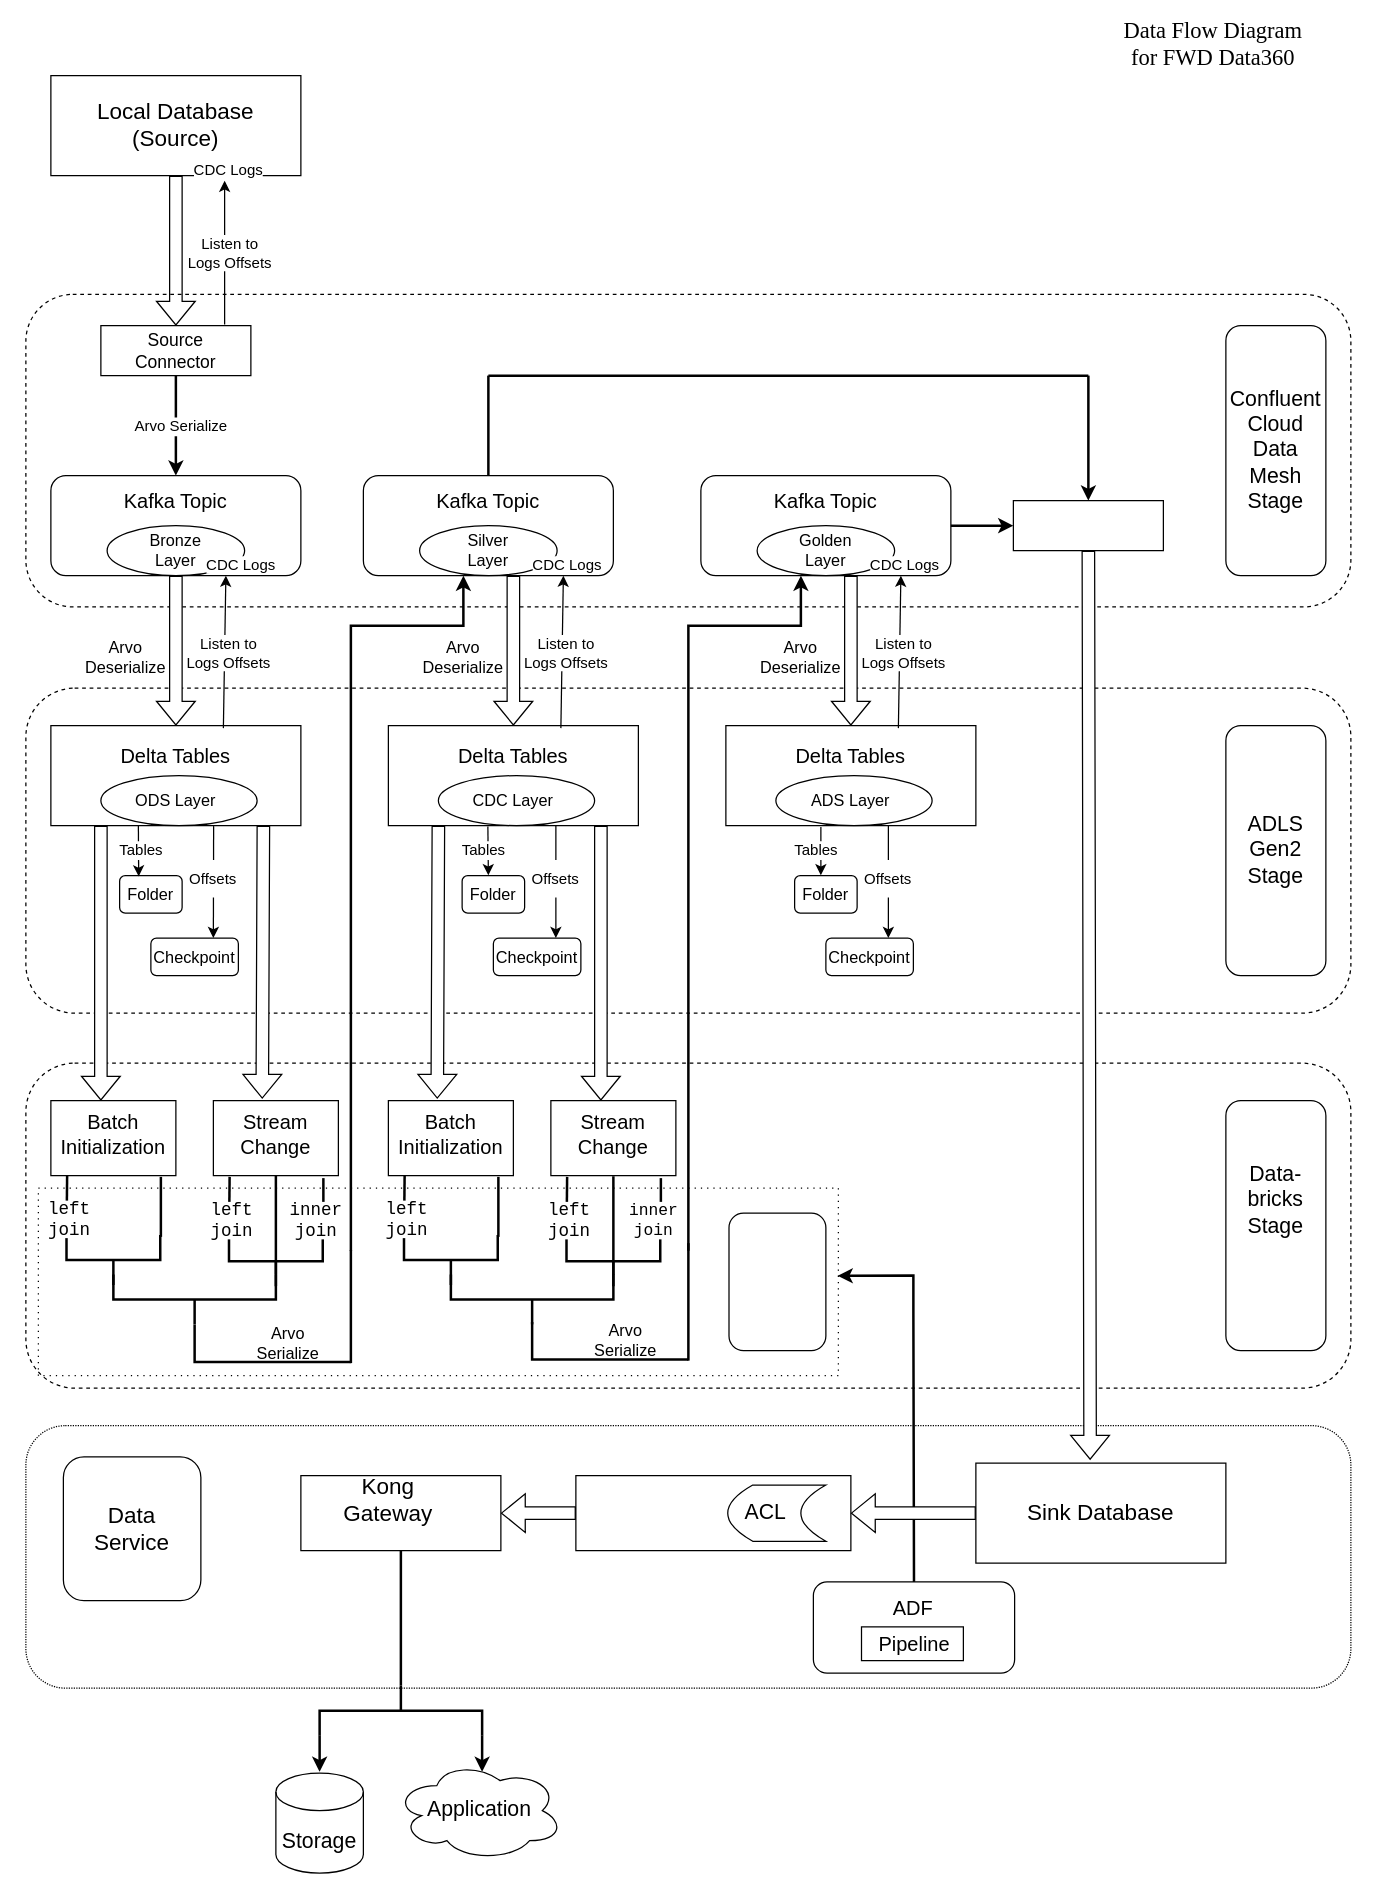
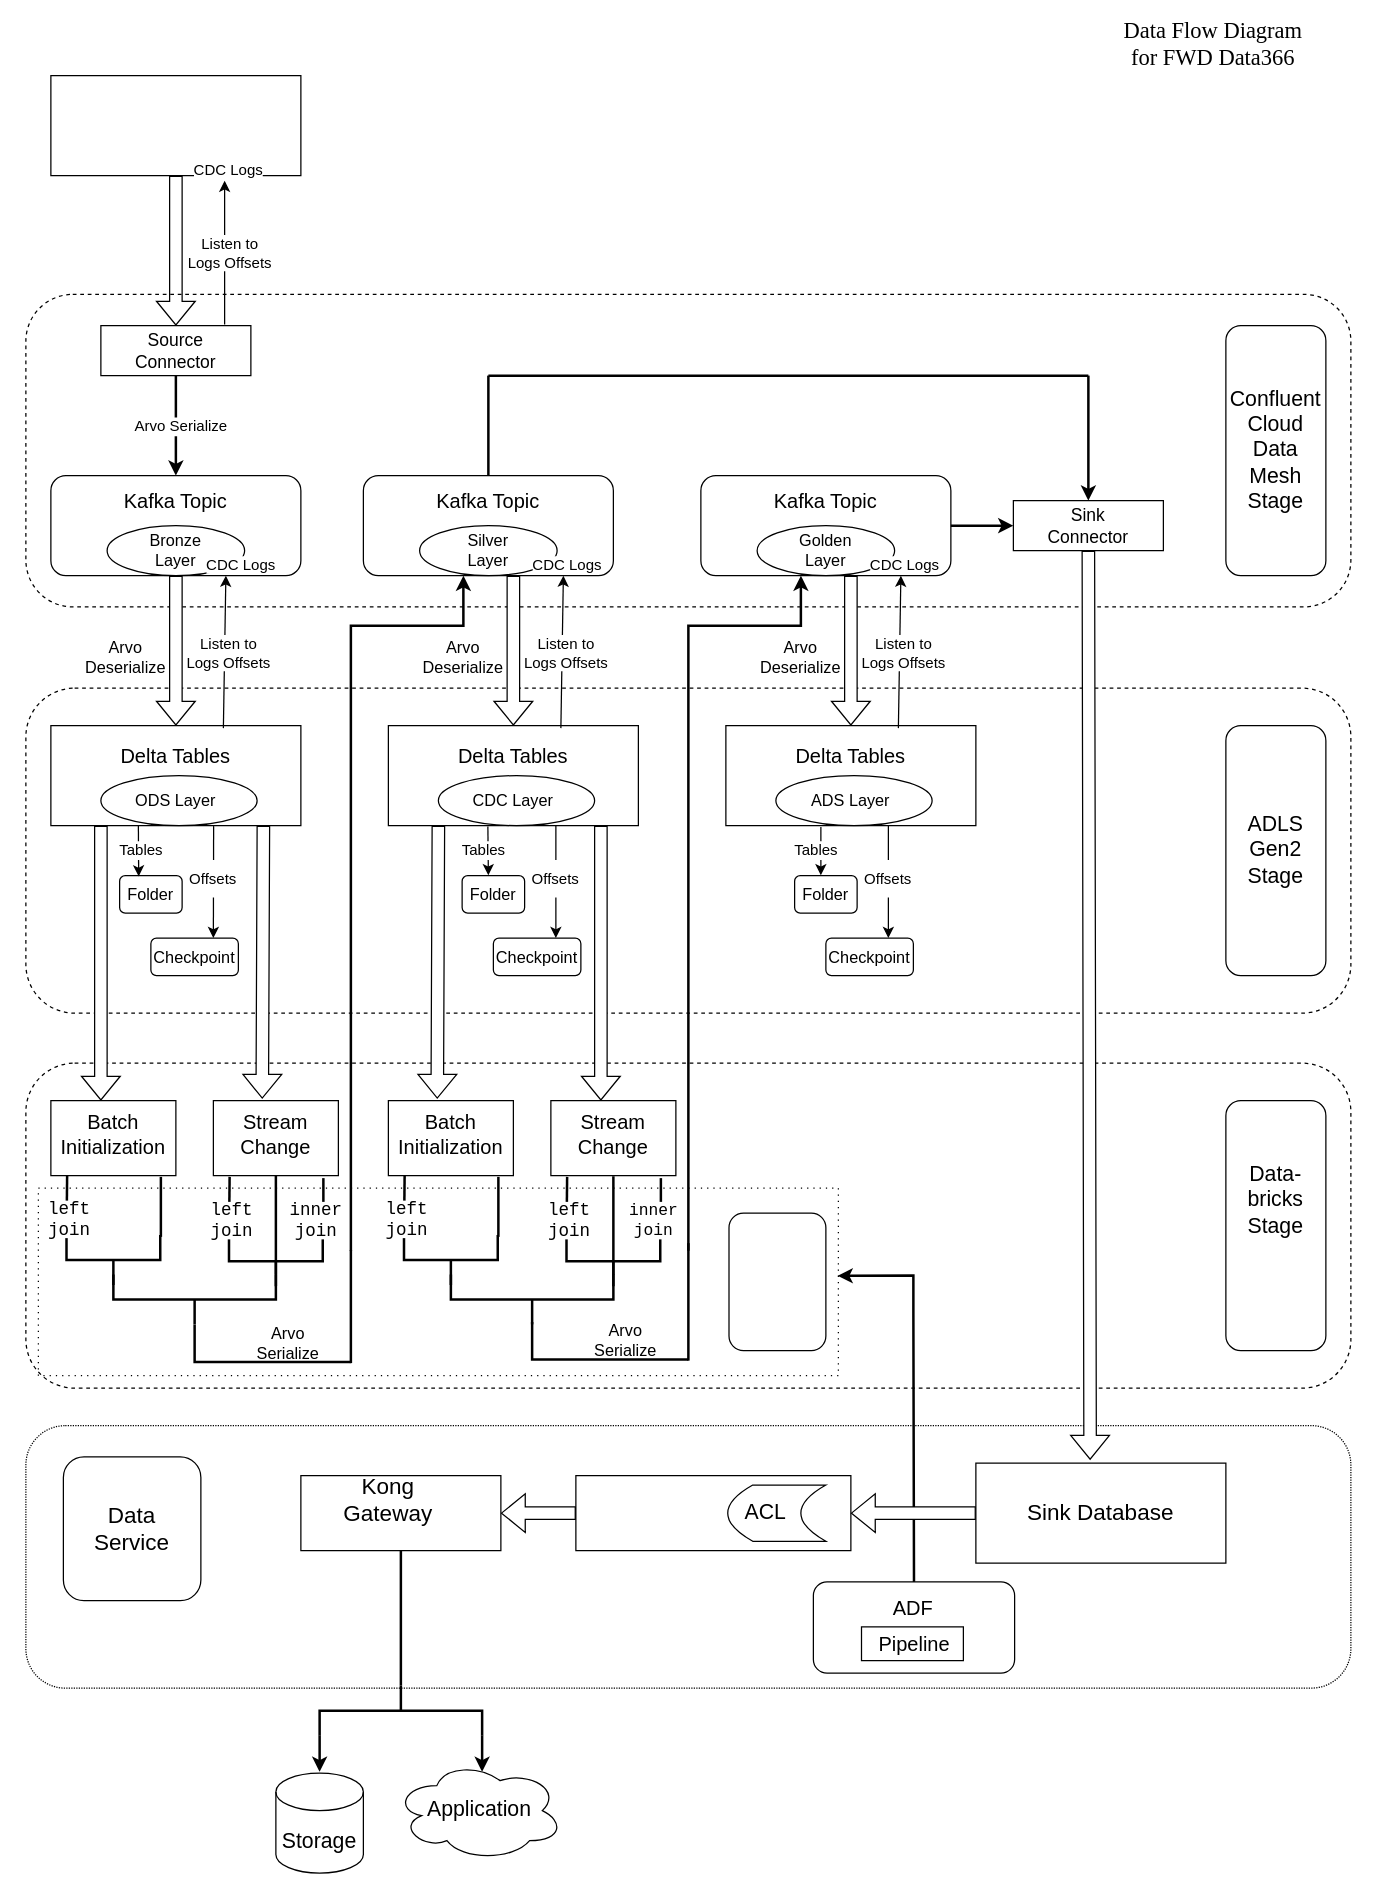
node "Data Flow Diagram for FWD Data360": label "Data Flow Diagram for FWD Data360" -> "Data Flow Diagram for FWD Data366"
node "Local Database (Source)": removed
node "Sink Connector": added
